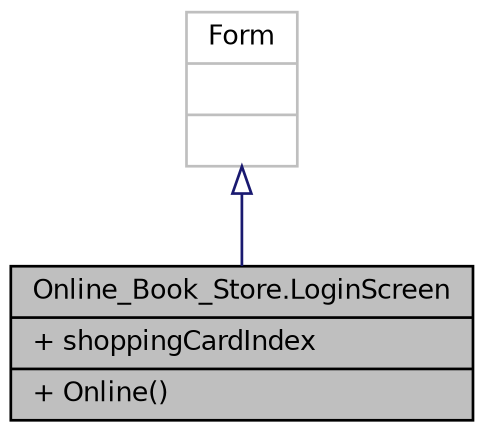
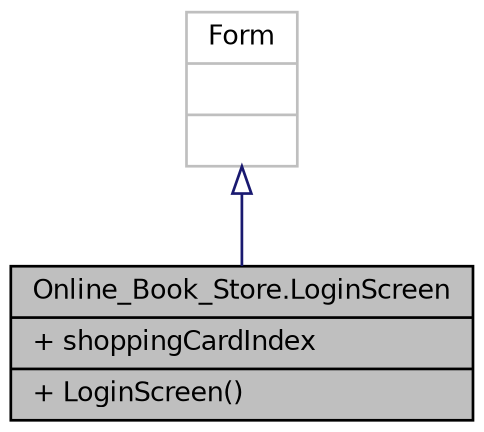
node "Online_Book_Store.LoginScreen": text "+ Online()" -> "+ LoginScreen()"
